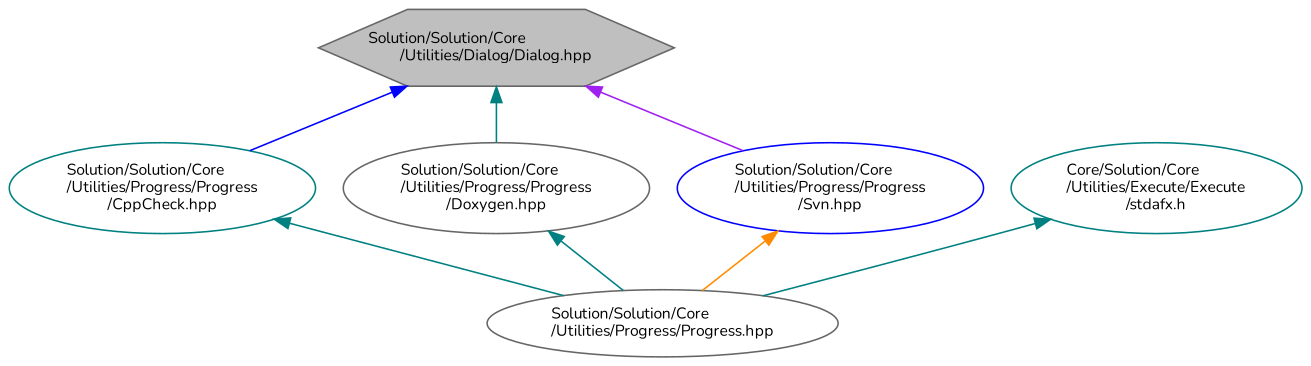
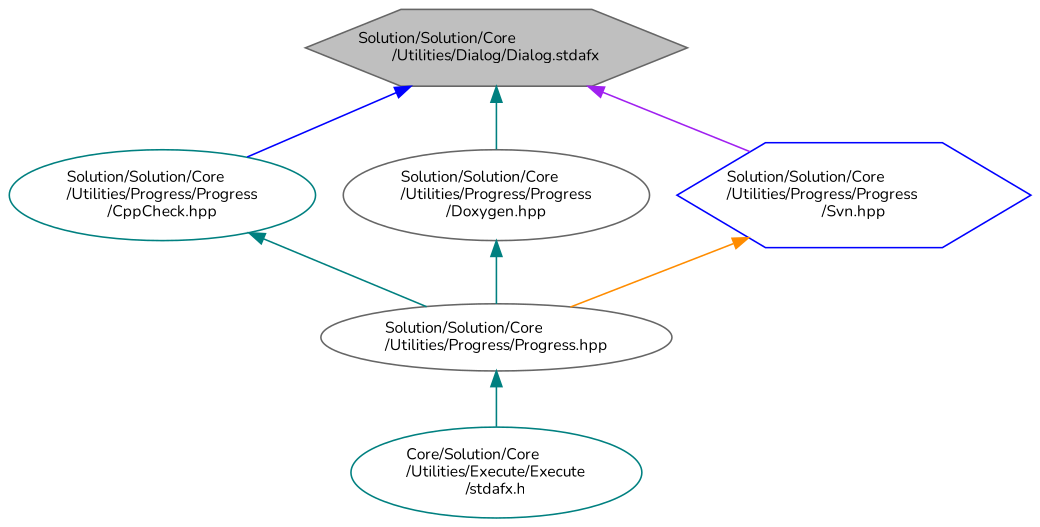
node "Solution/Solution/Core /Utilities/Dialog/Dialog.hpp": label "Solution/Solution/Core /Utilities/Dialog/Dialog.hpp" -> "Solution/Solution/Core /Utilities/Dialog/Dialog.stdafx"
node "Solution/Solution/Core /Utilities/Progress/Progress /Svn.hpp": shape ellipse -> hexagon
edge "Solution/Solution/Core /Utilities/Progress/Progress.hpp" -> "Core/Solution/Core /Utilities/Execute/Execute /stdafx.h": reversed
